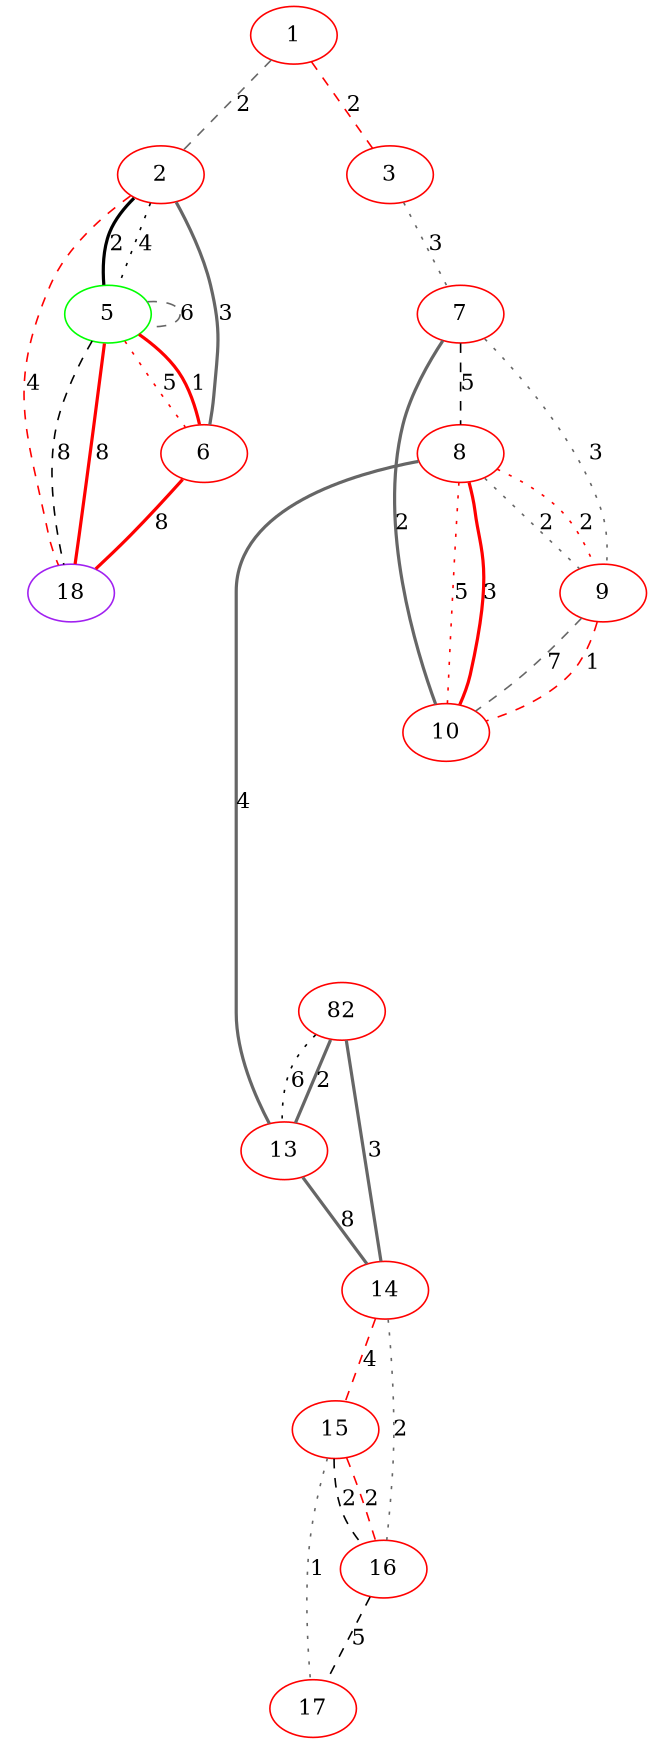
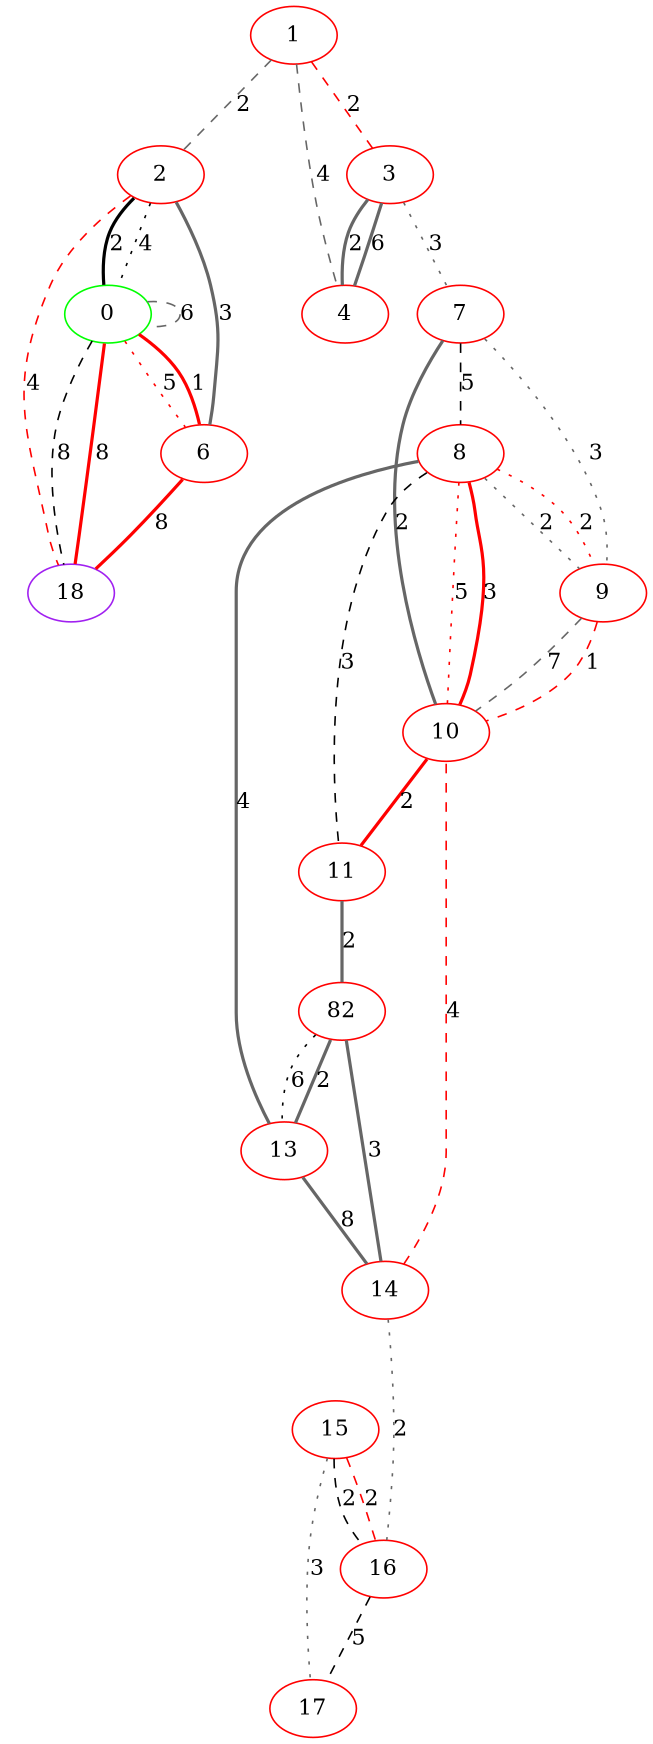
node "5": label "5" -> "0"
node "4": added
node "11": added
edge "14" -- "15": now "14" -- "10"
edge "15" -- "17": label "1" -> "3"
